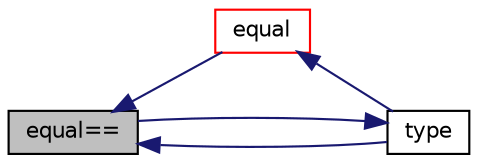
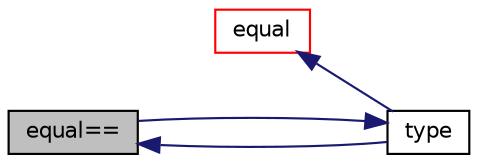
edge "equal" -> "equal==": removed
